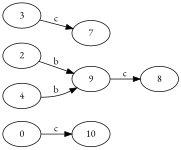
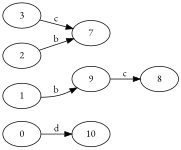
edge "2" -> "9": now "2" -> "7"
node "4": label "4" -> "1"
edge "0" -> "10": label "c" -> "d"
